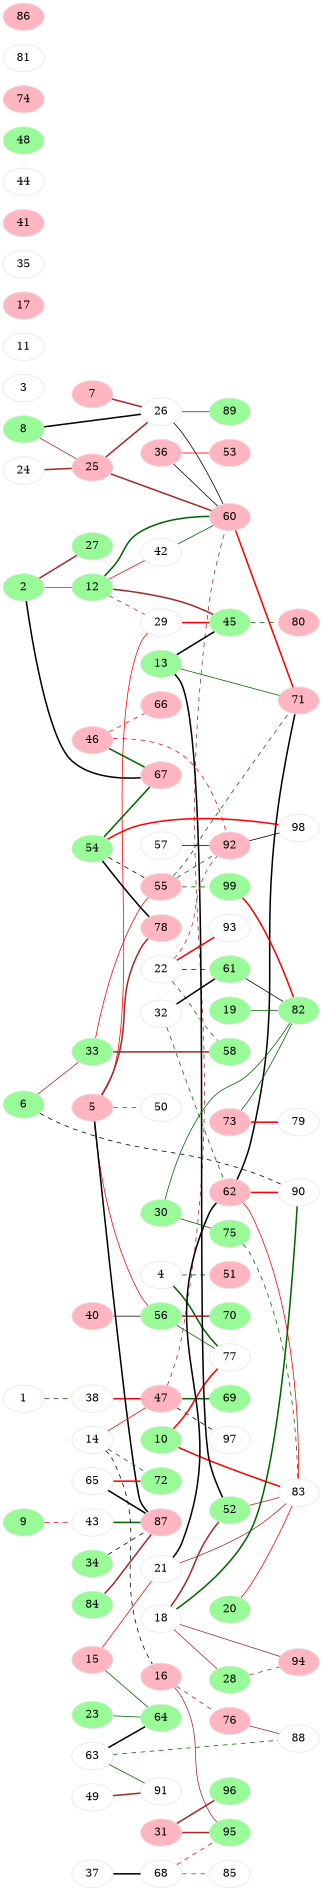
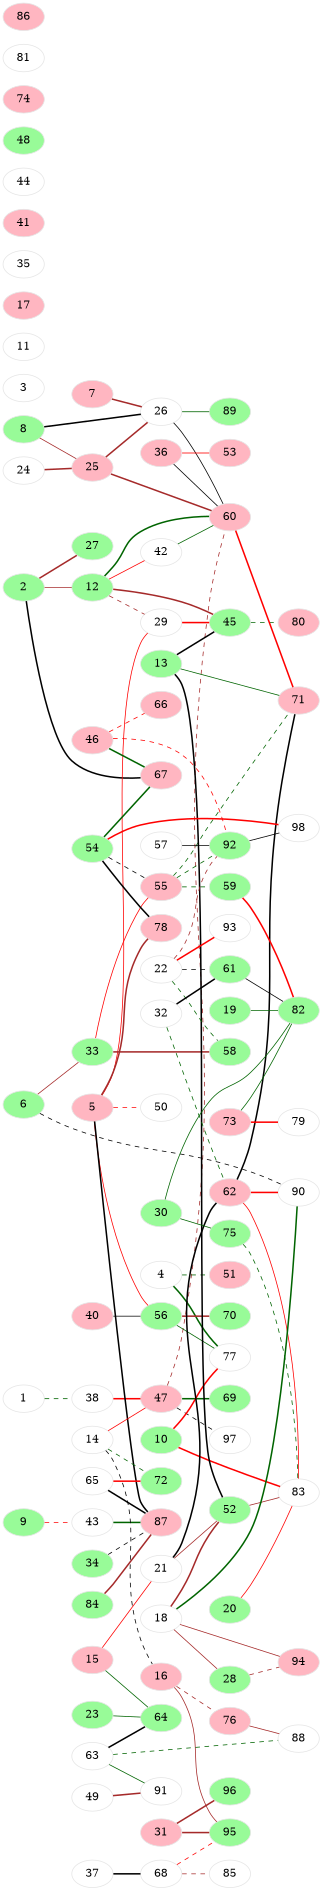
node "92": fillcolor lightpink -> palegreen
node "99": label "99" -> "59"
edge "83" -- "21": now "52" -- "21"
